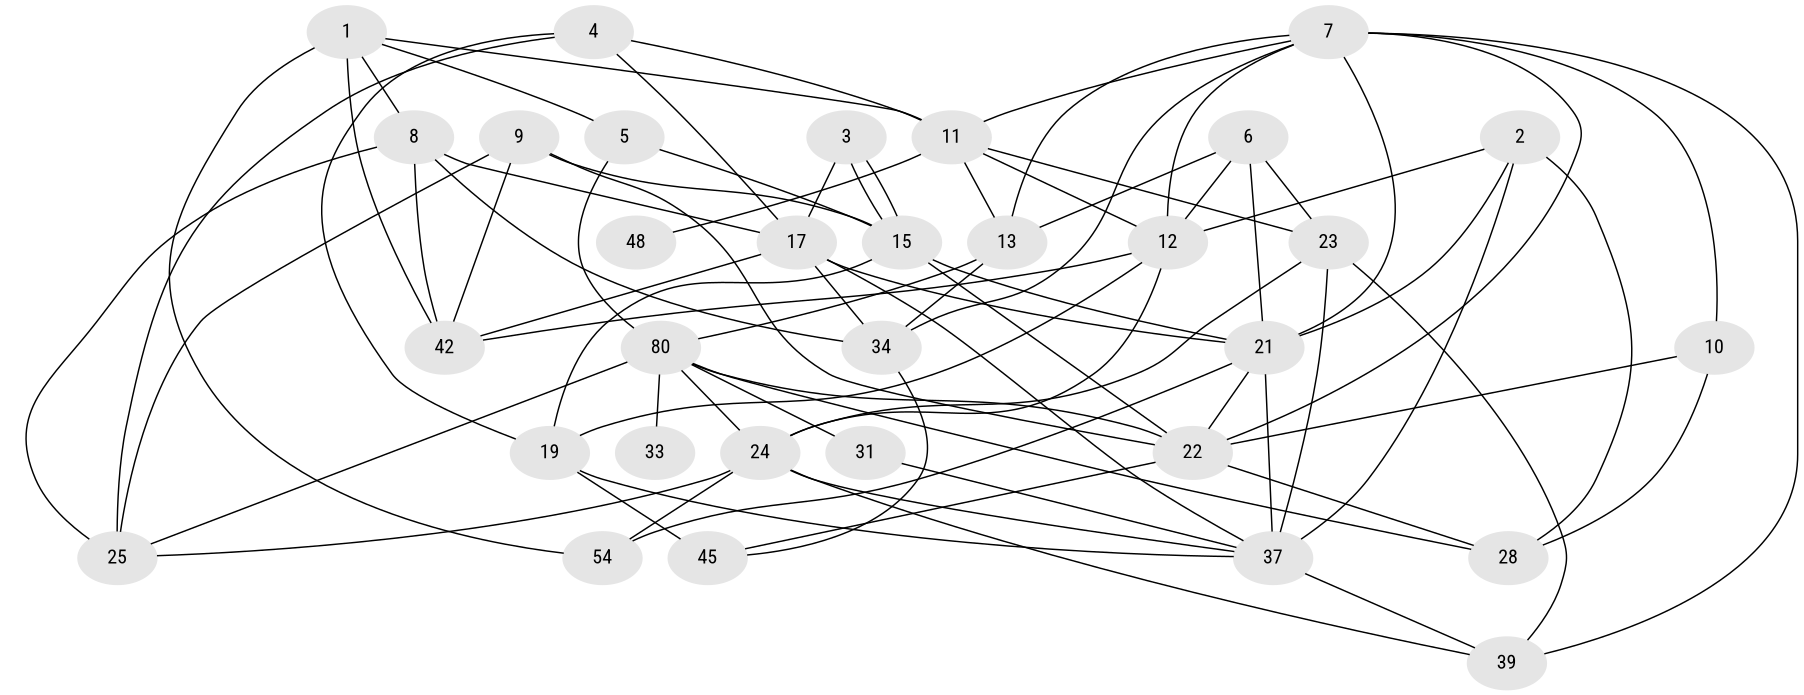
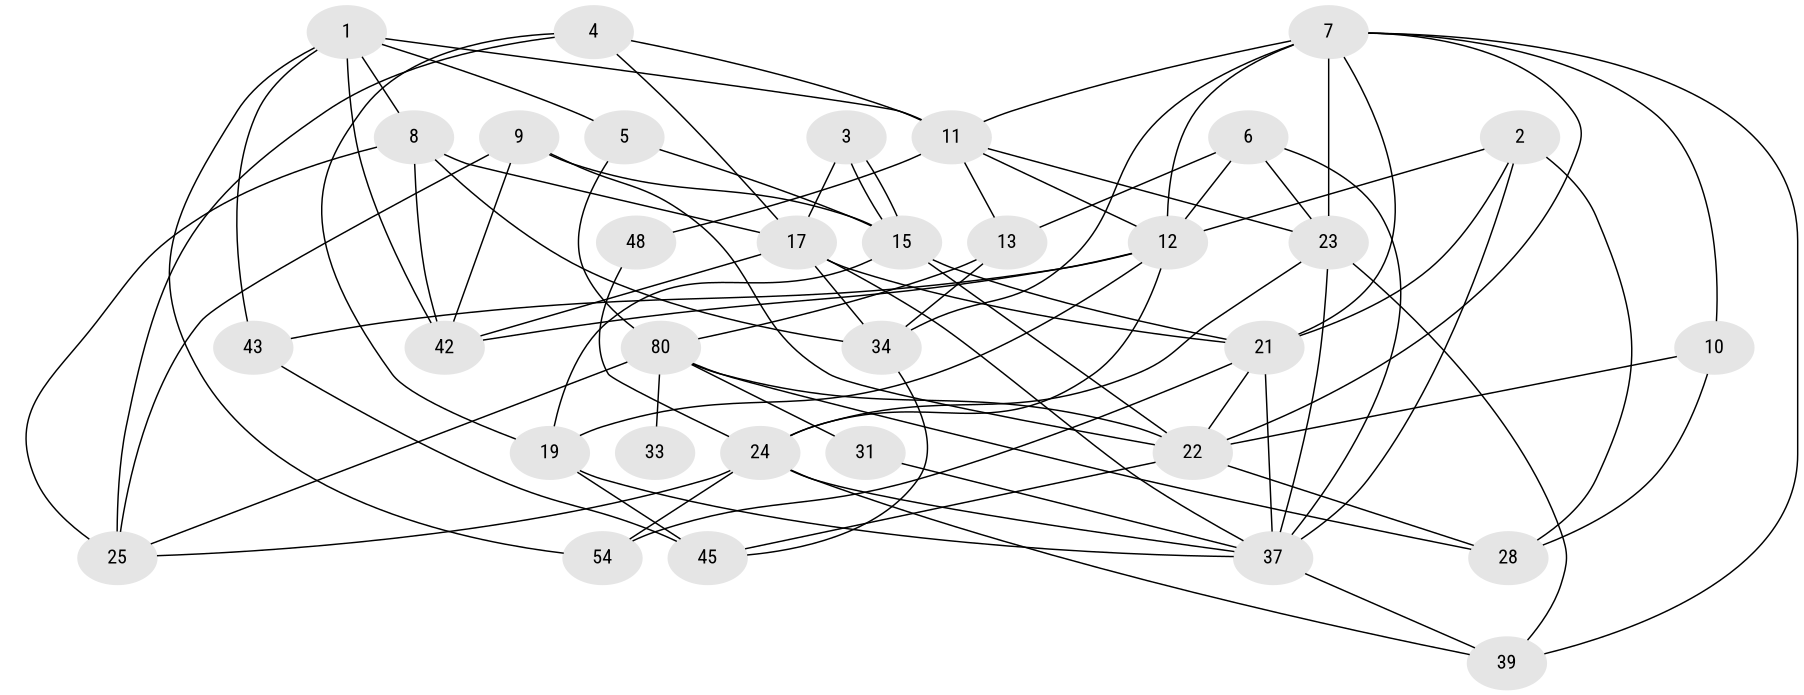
edge "7" -- "13": now "7" -- "23"
edge "6" -- "21": now "6" -- "37"
node "43": added
edge "80" -- "24": now "48" -- "24"
